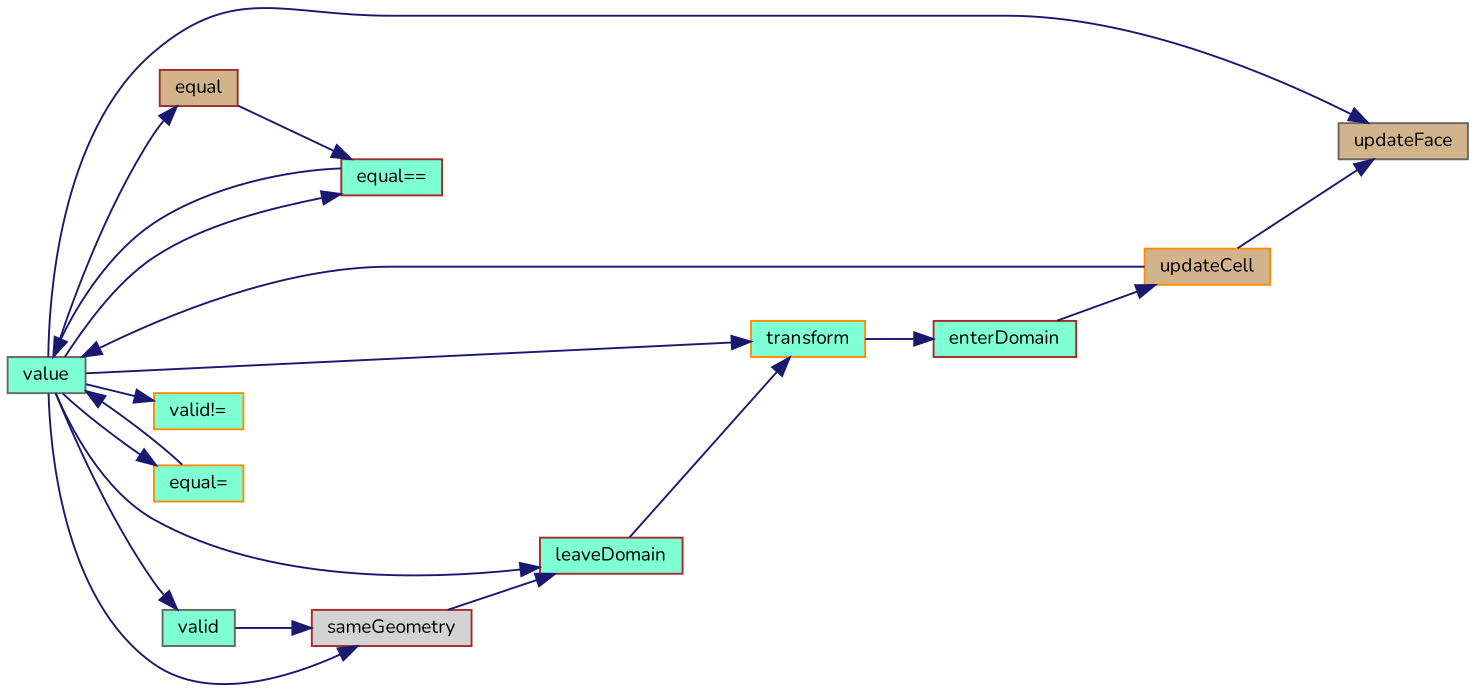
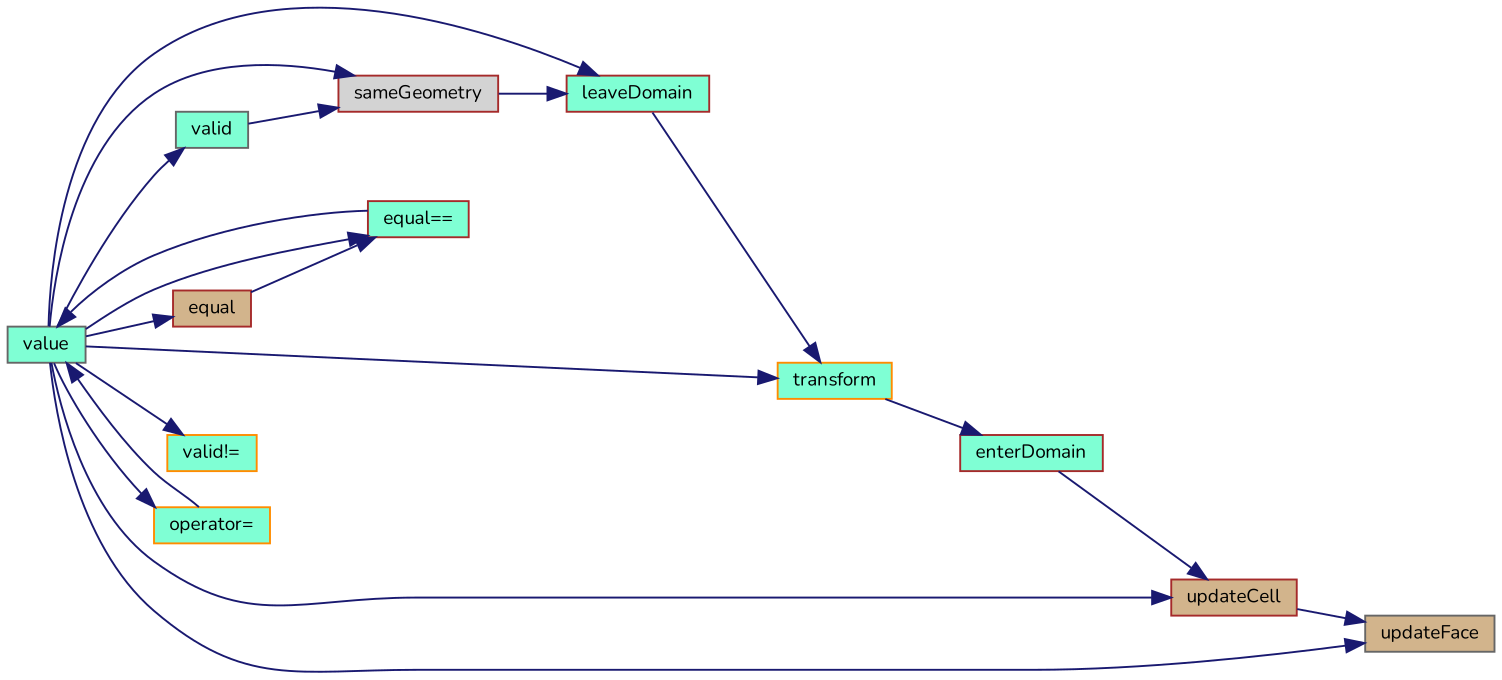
edge "updateCell" -> "value": reversed
node "updateCell": color darkorange -> brown
node "equal=": label "equal=" -> "operator="
